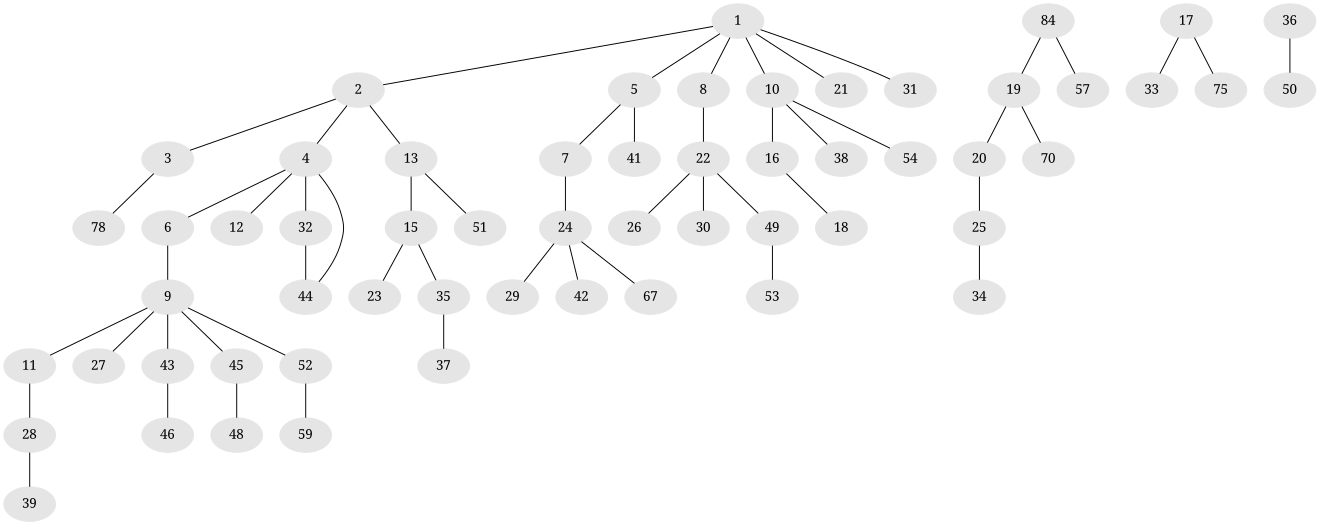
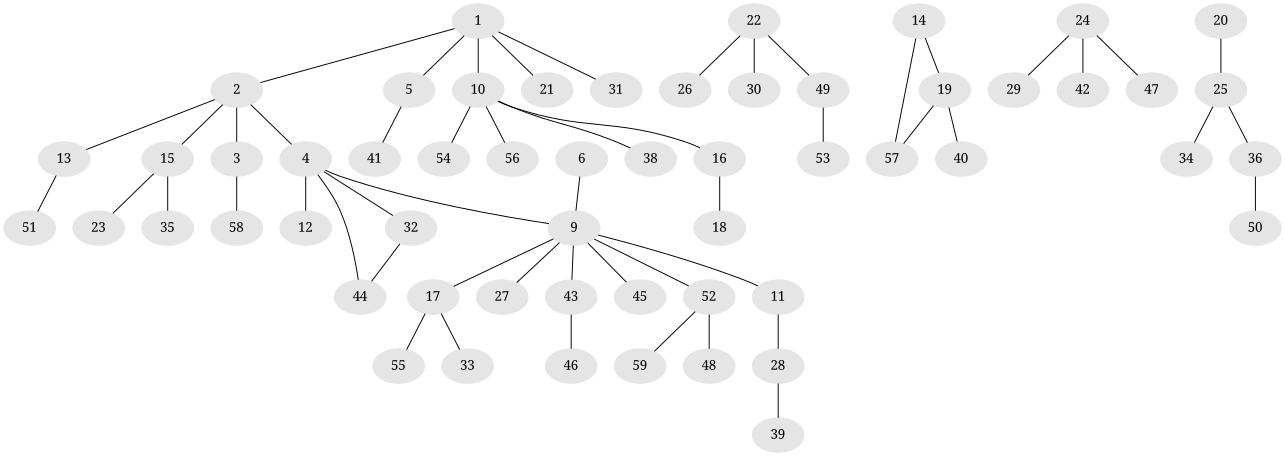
node "84": label "84" -> "14"
node "8": removed
node "75": label "75" -> "55"
edge "19" -- "20": now "19" -- "57"
edge "25" -- "36": added
node "56": added
node "7": removed
node "70": label "70" -> "40"
edge "4" -- "6": now "4" -- "9"
edge "13" -- "15": now "2" -- "15"
node "78": label "78" -> "58"
edge "9" -- "17": added
node "67": label "67" -> "47"
node "37": removed
edge "45" -- "48": now "52" -- "48"
